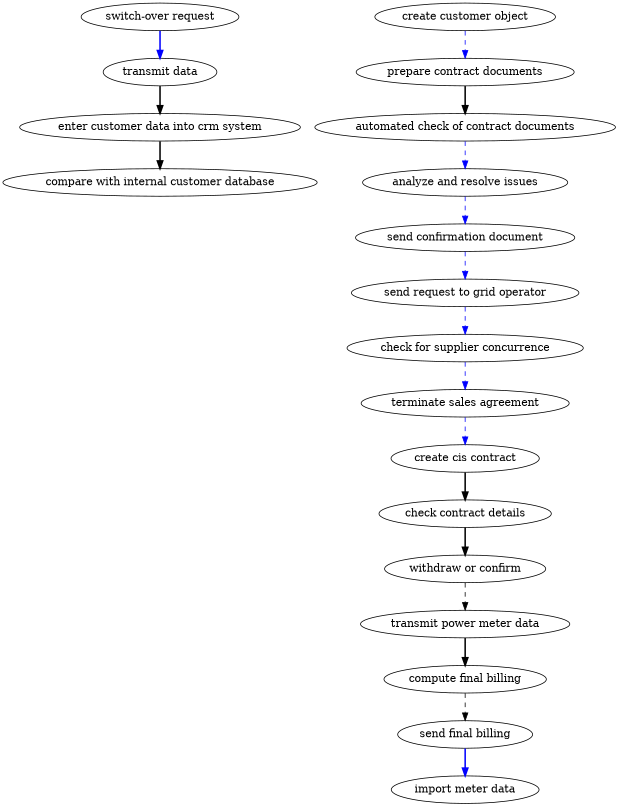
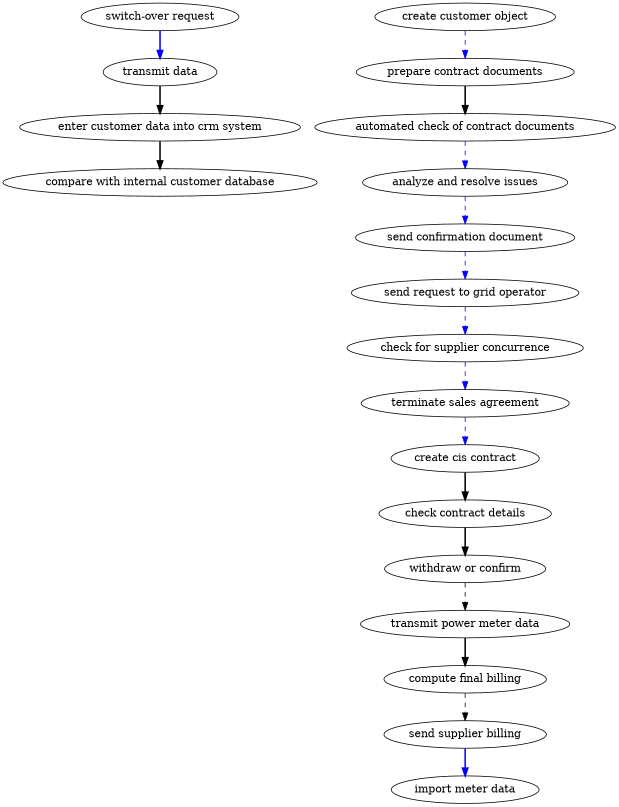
node "send final billing": label "send final billing" -> "send supplier billing"
